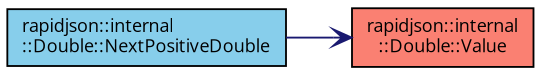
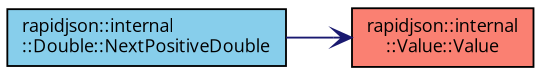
node "rapidjson::internal ::Double::Value": label "rapidjson::internal ::Double::Value" -> "rapidjson::internal ::Value::Value"
